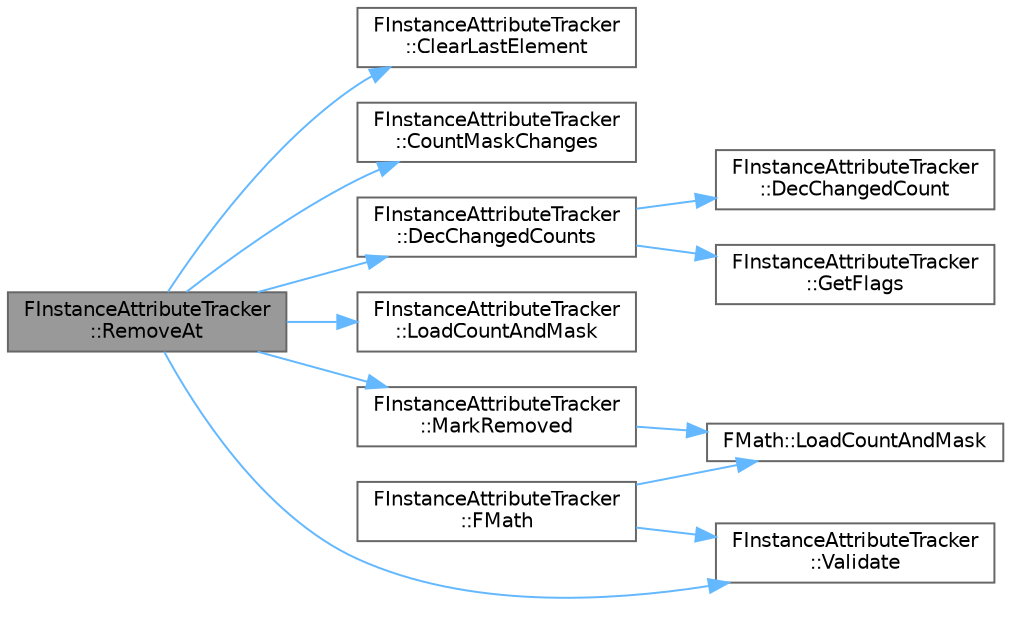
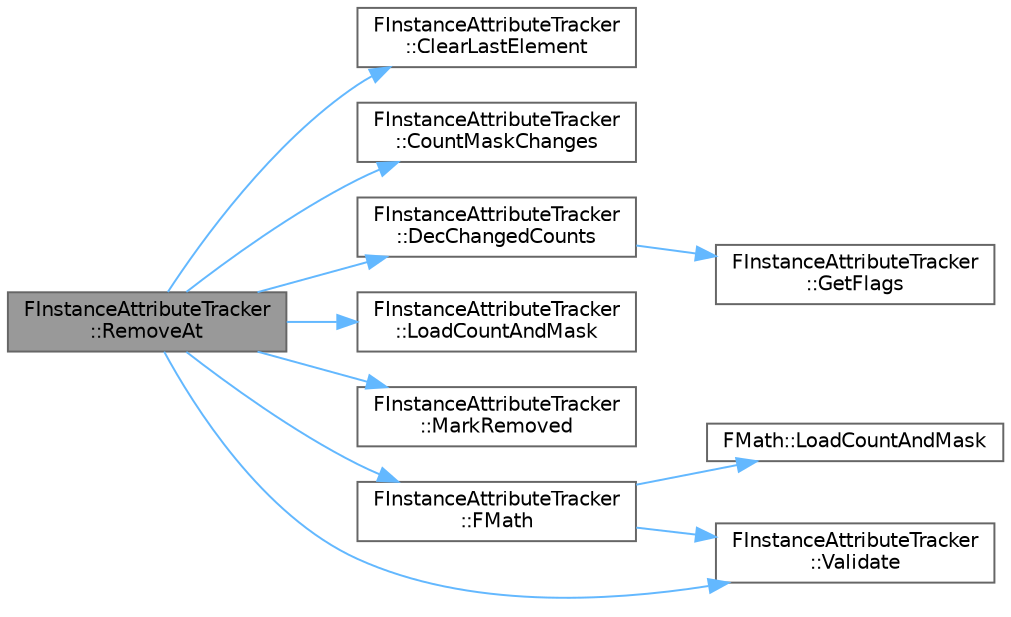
node "FInstanceAttributeTracker ::DecChangedCount": removed
edge "FInstanceAttributeTracker ::RemoveAt" -> "FInstanceAttributeTracker ::FMath": added
edge "FInstanceAttributeTracker ::MarkRemoved" -> "FMath::LoadCountAndMask": removed
